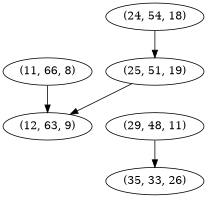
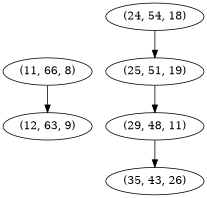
edge "(25, 51, 19)" -> "(12, 63, 9)": now "(25, 51, 19)" -> "(29, 48, 11)"
node "(35, 33, 26)": label "(35, 33, 26)" -> "(35, 43, 26)"
